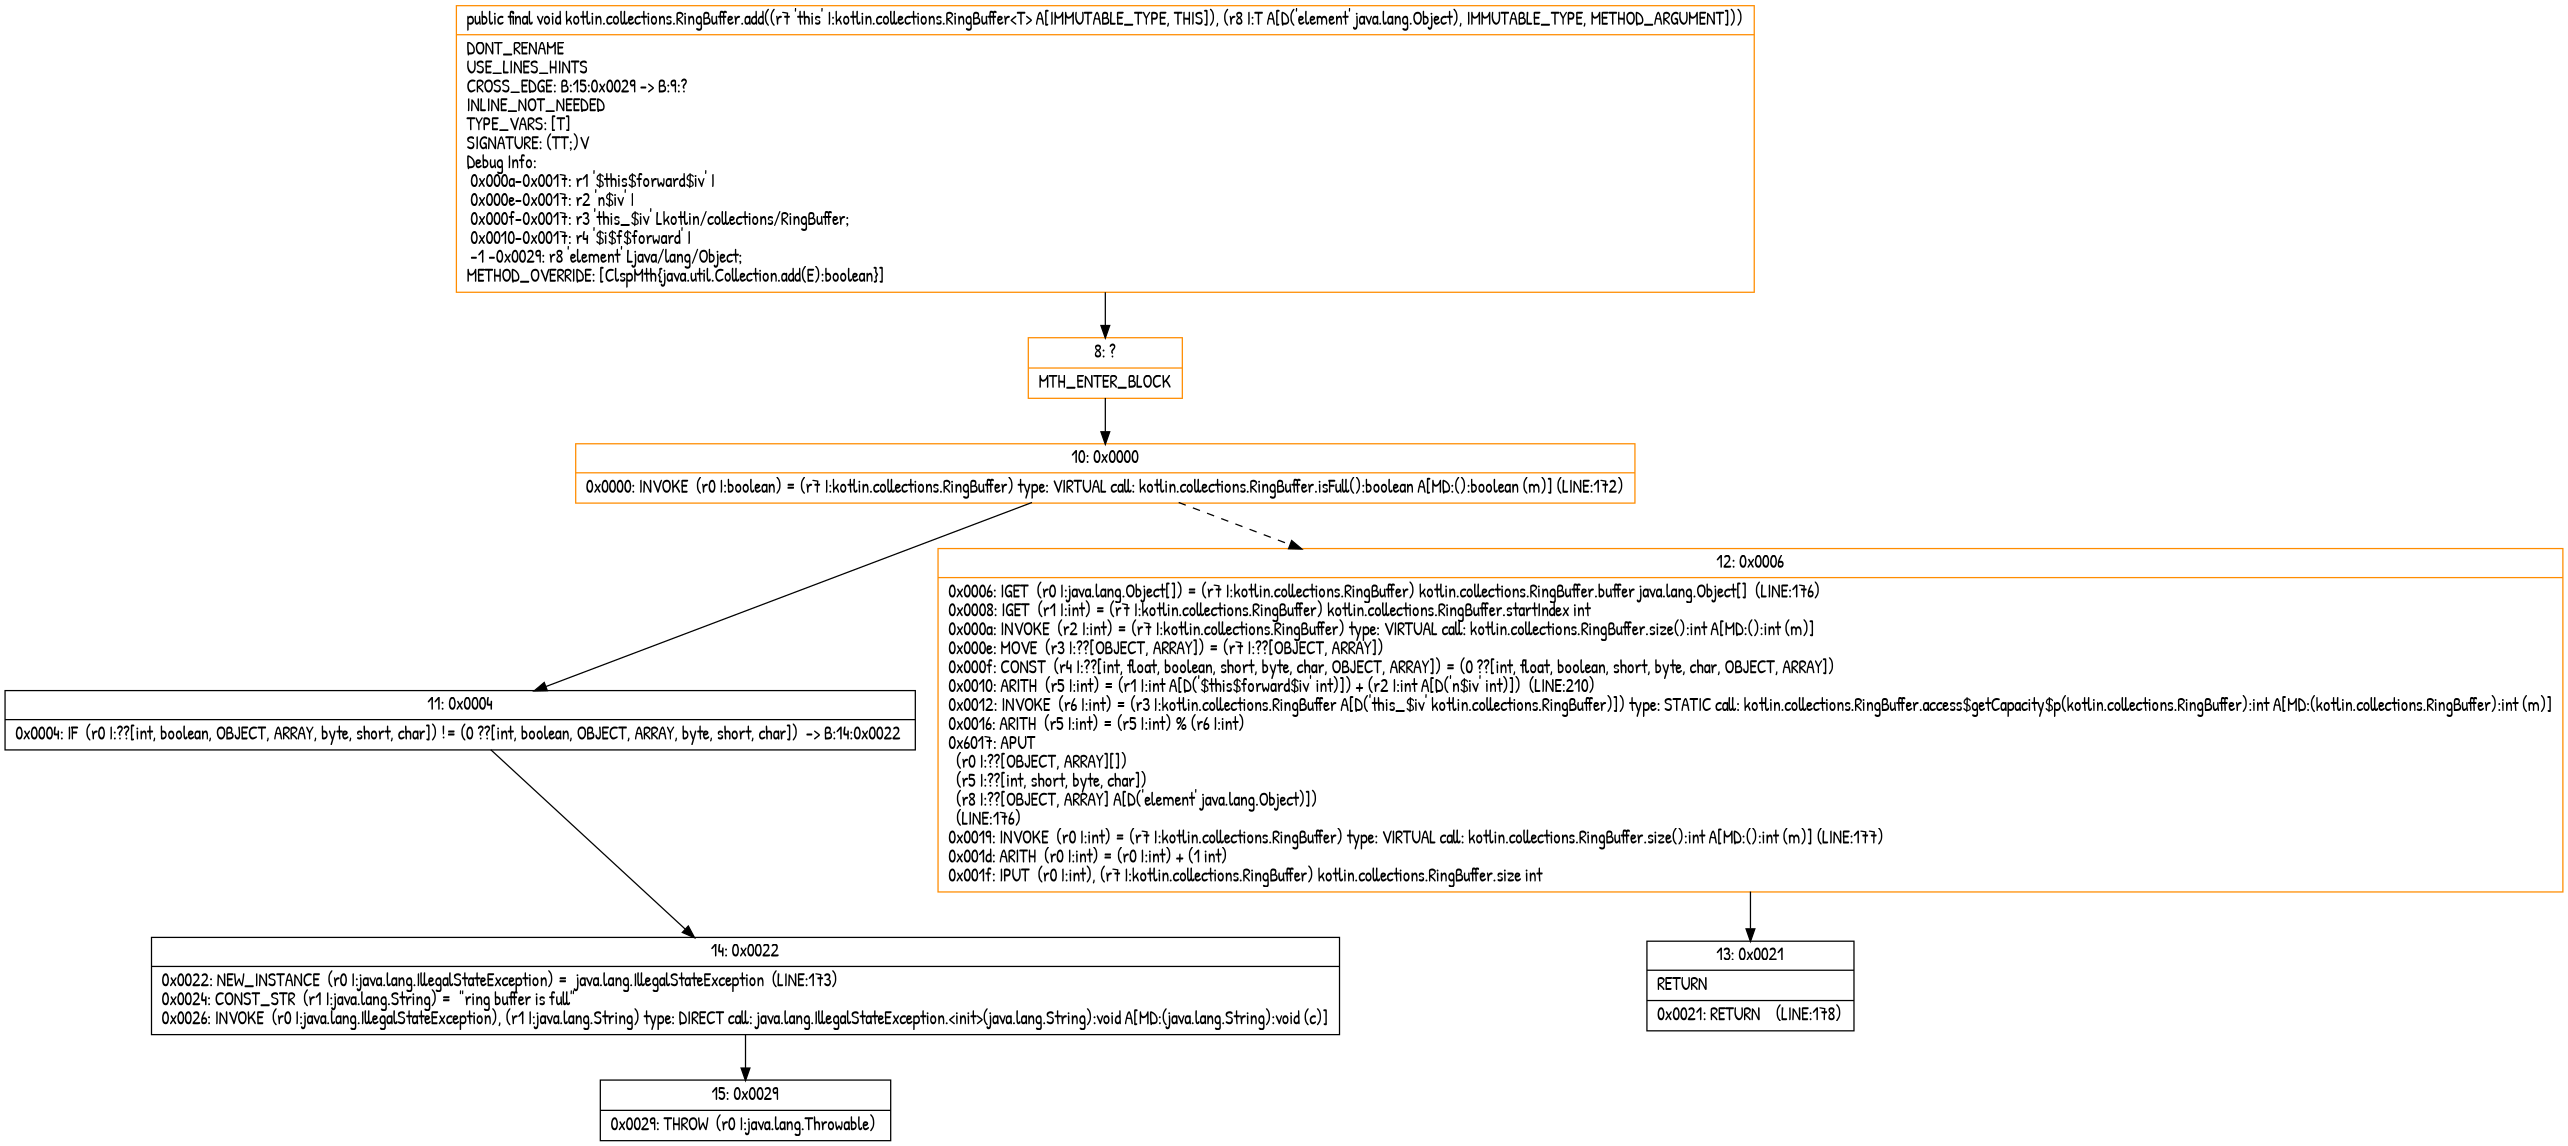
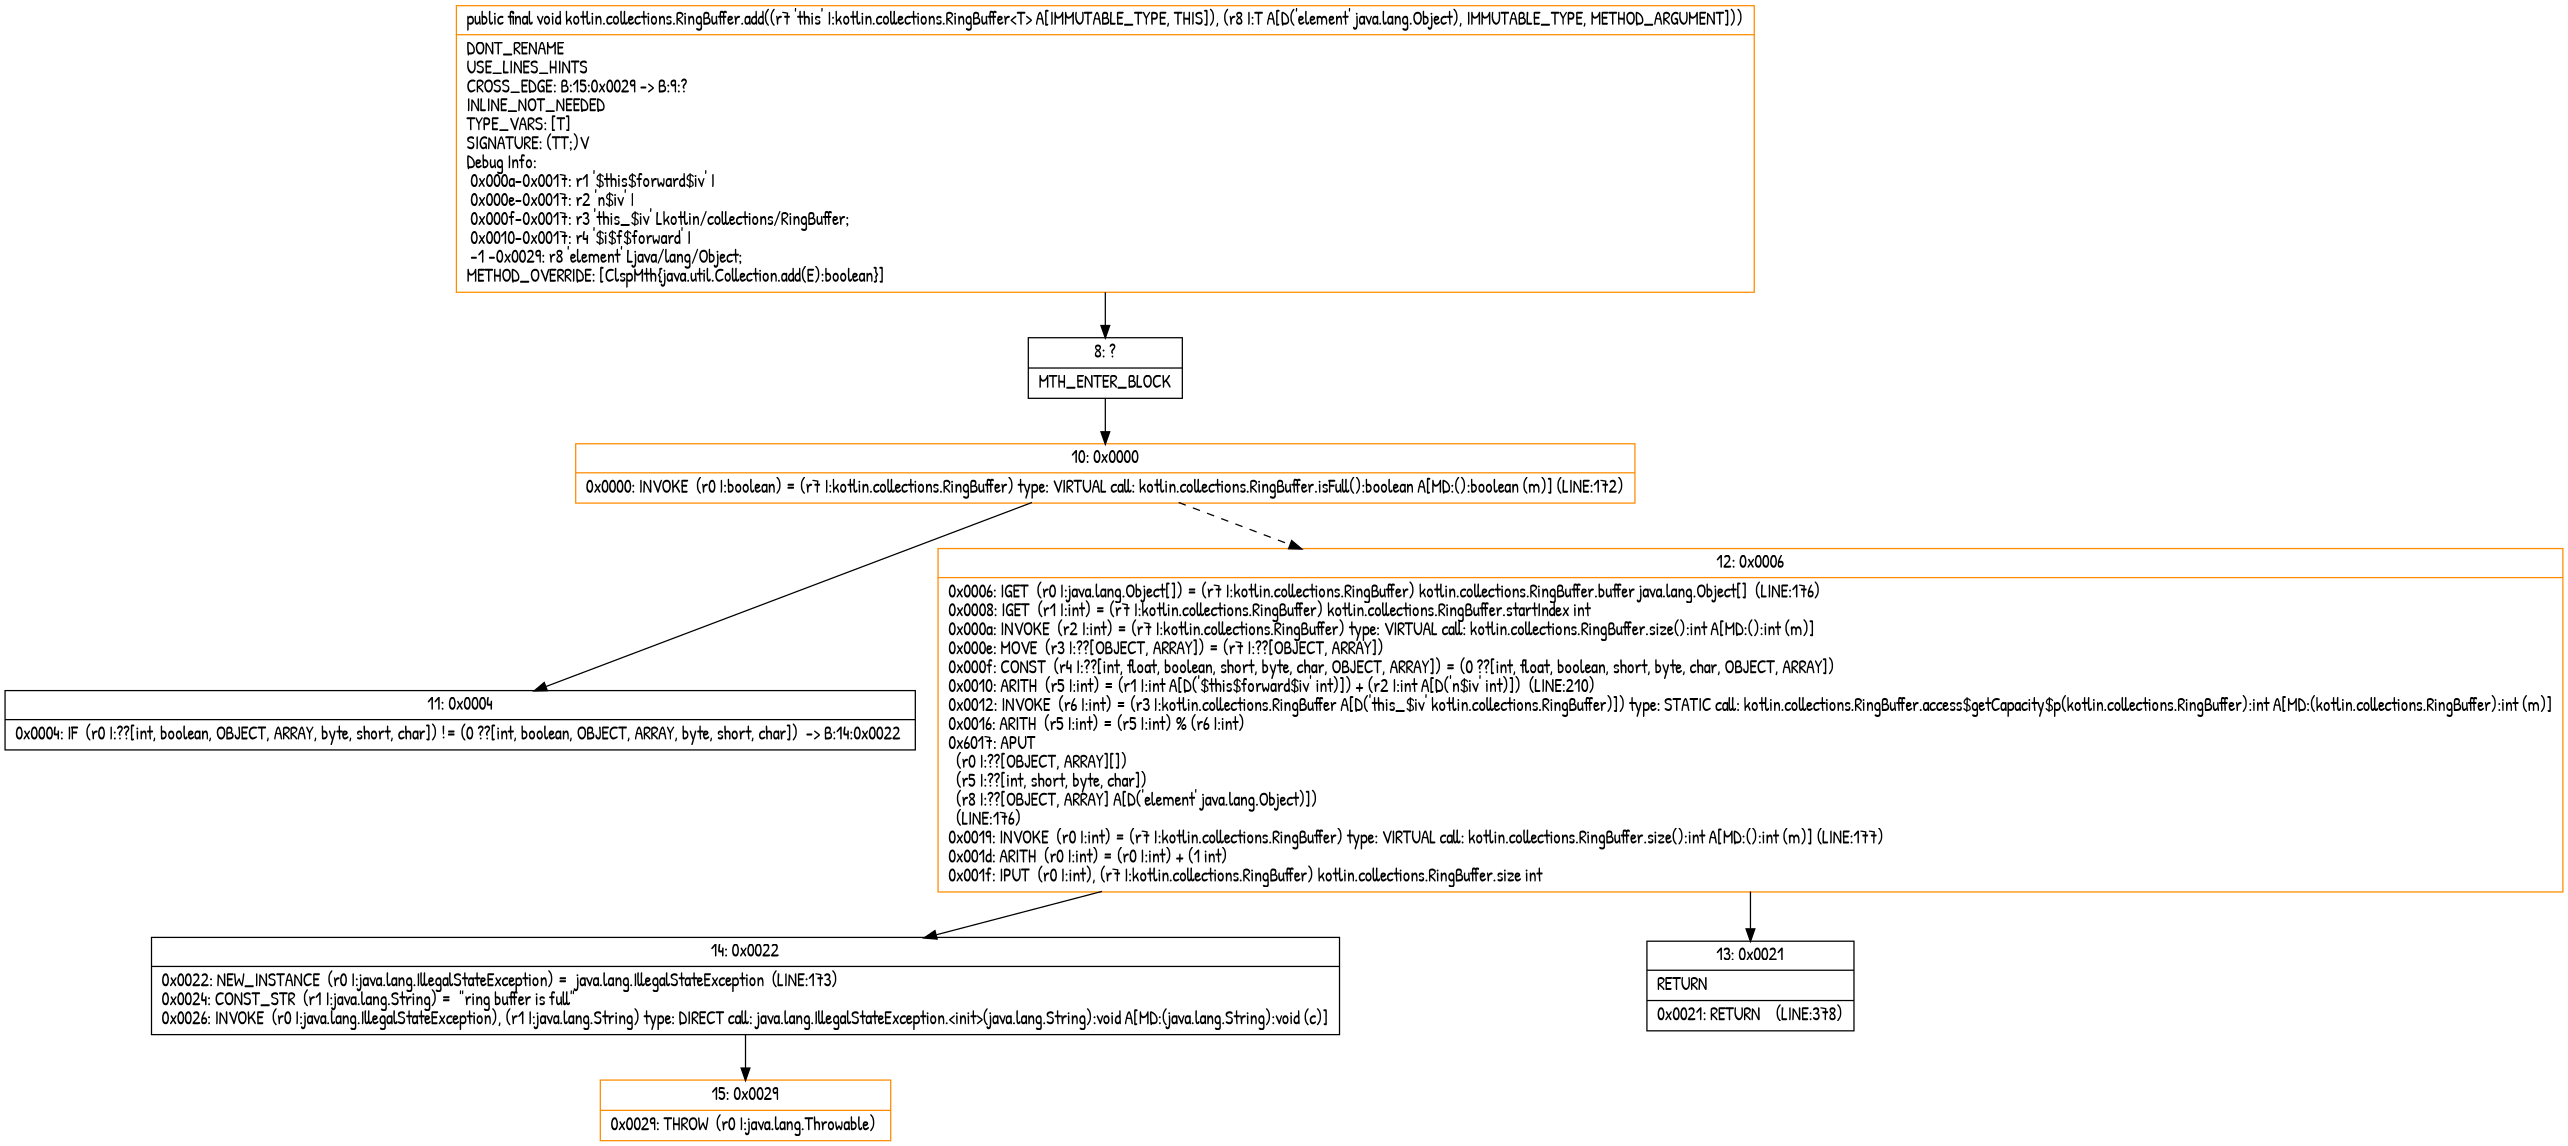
node "8: ?": color darkorange -> black
edge "11: 0x0004" -> "14: 0x0022": now "12: 0x0006" -> "14: 0x0022"
node "13: 0x0021": text "0x0021: RETURN    (LINE:178)" -> "0x0021: RETURN    (LINE:378)"
node "15: 0x0029": color black -> darkorange
